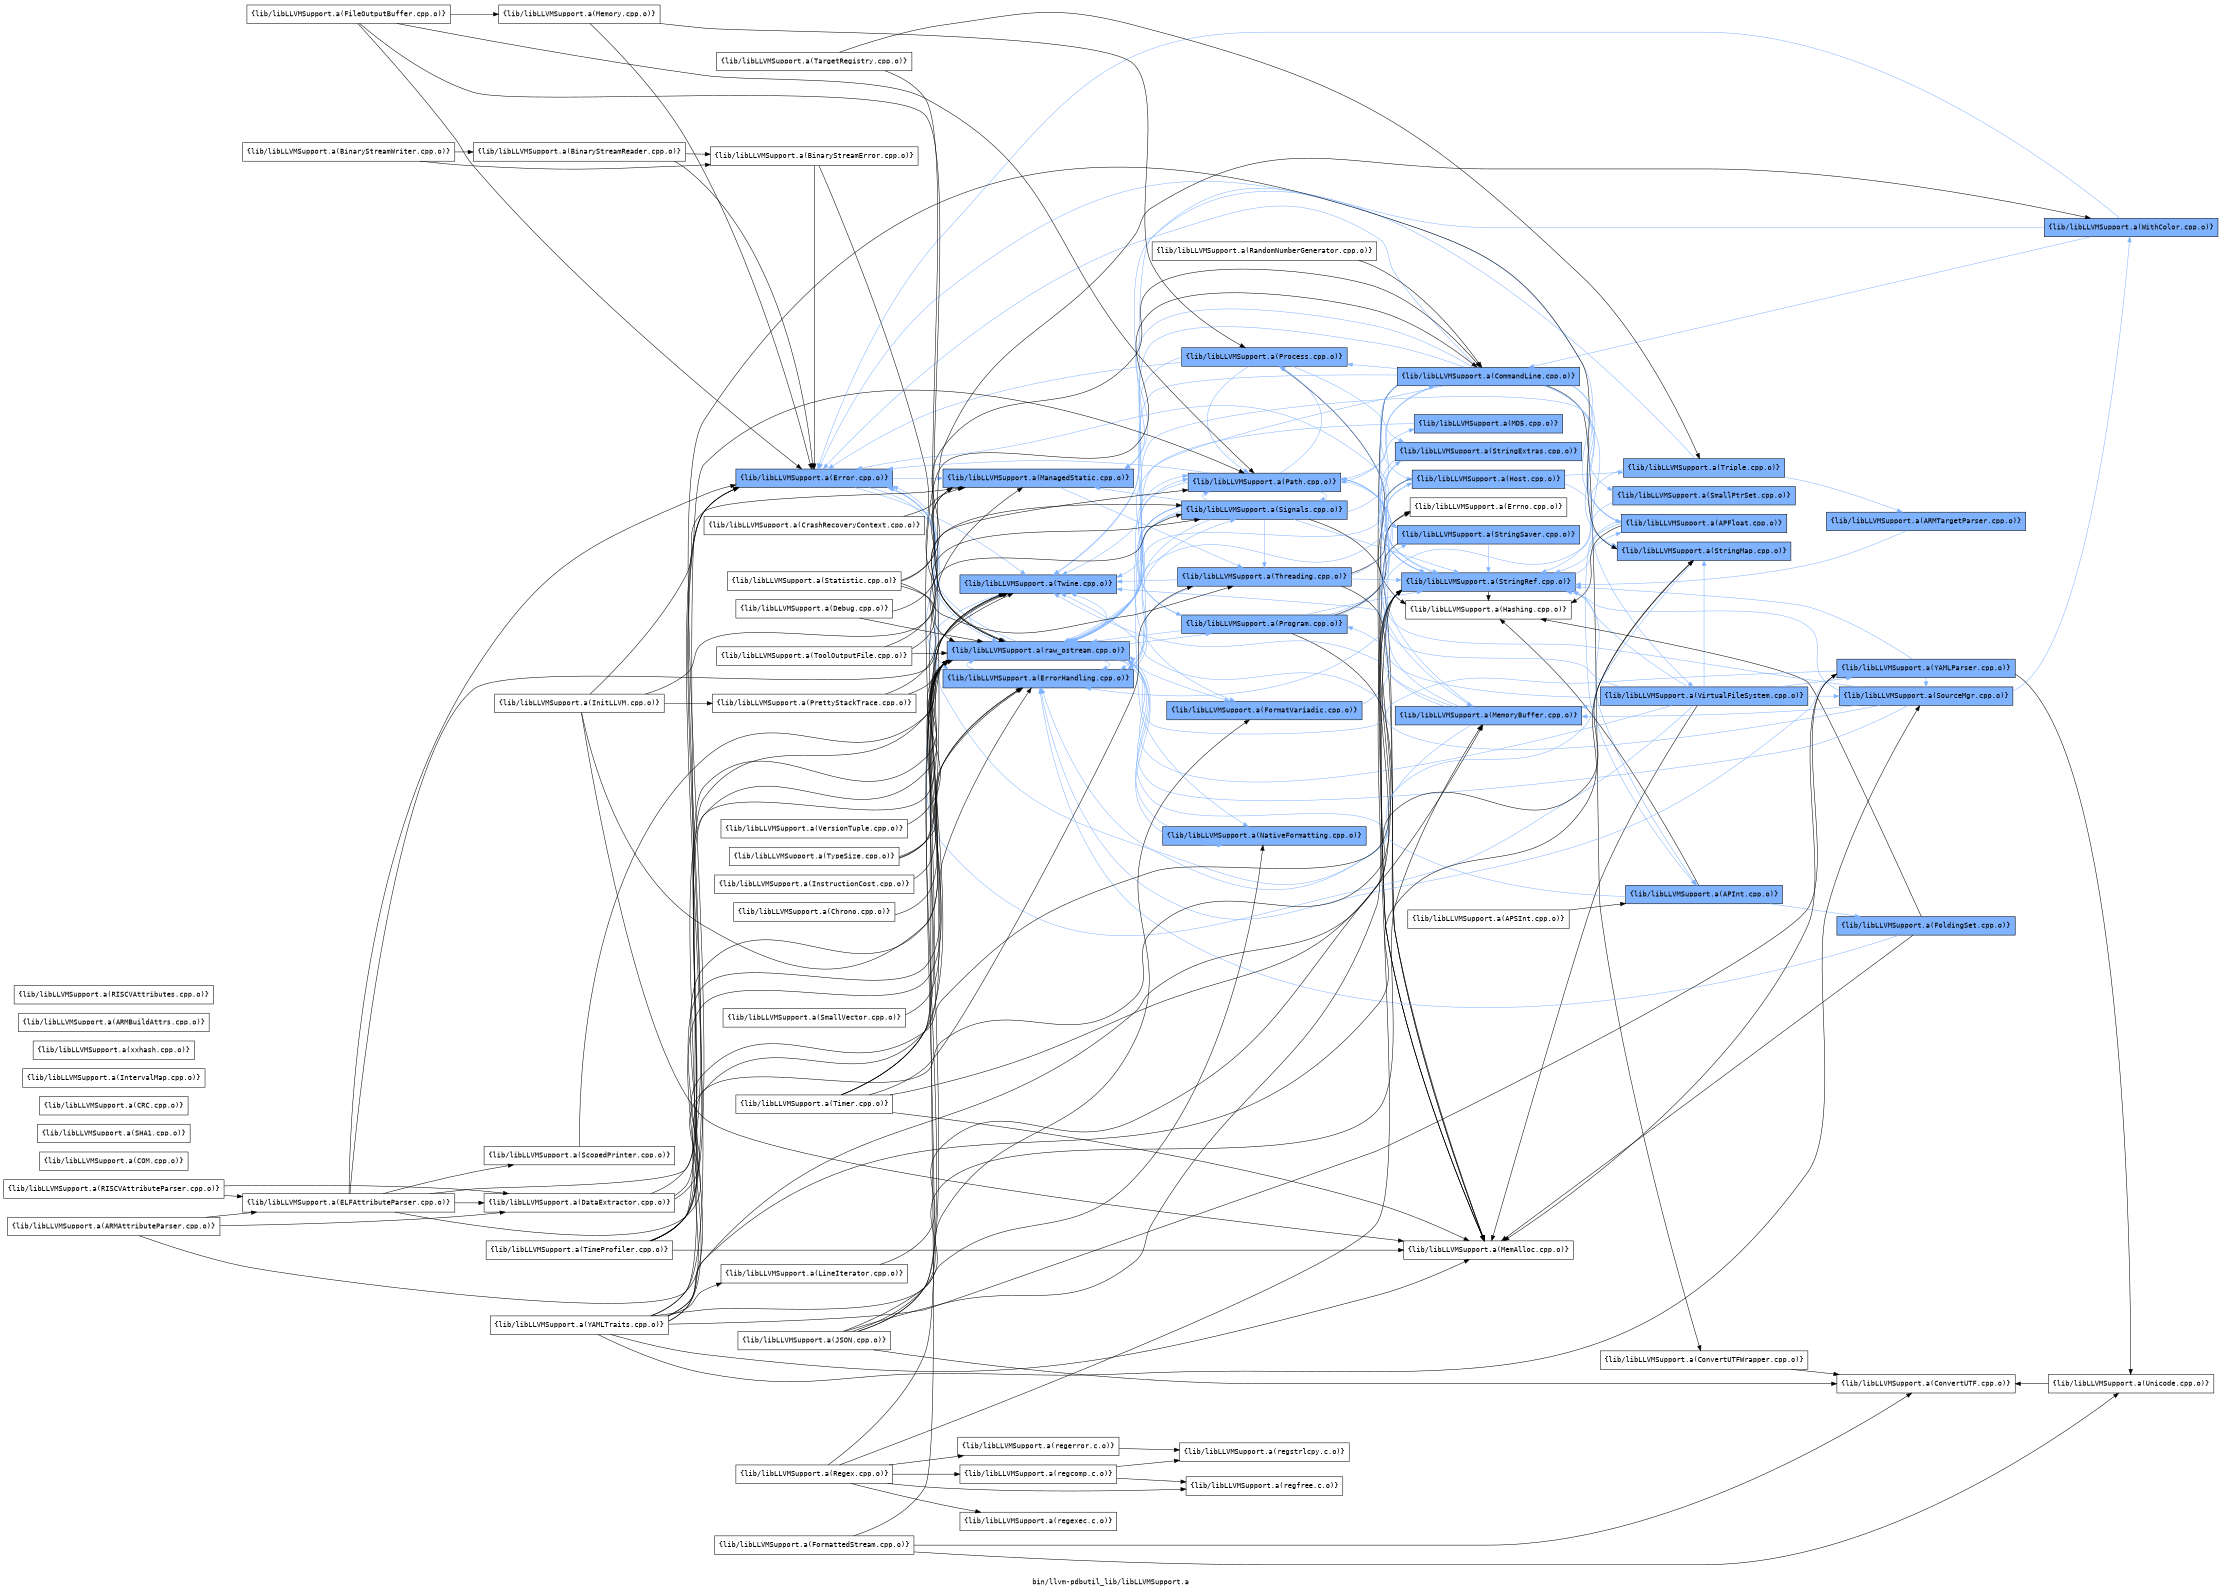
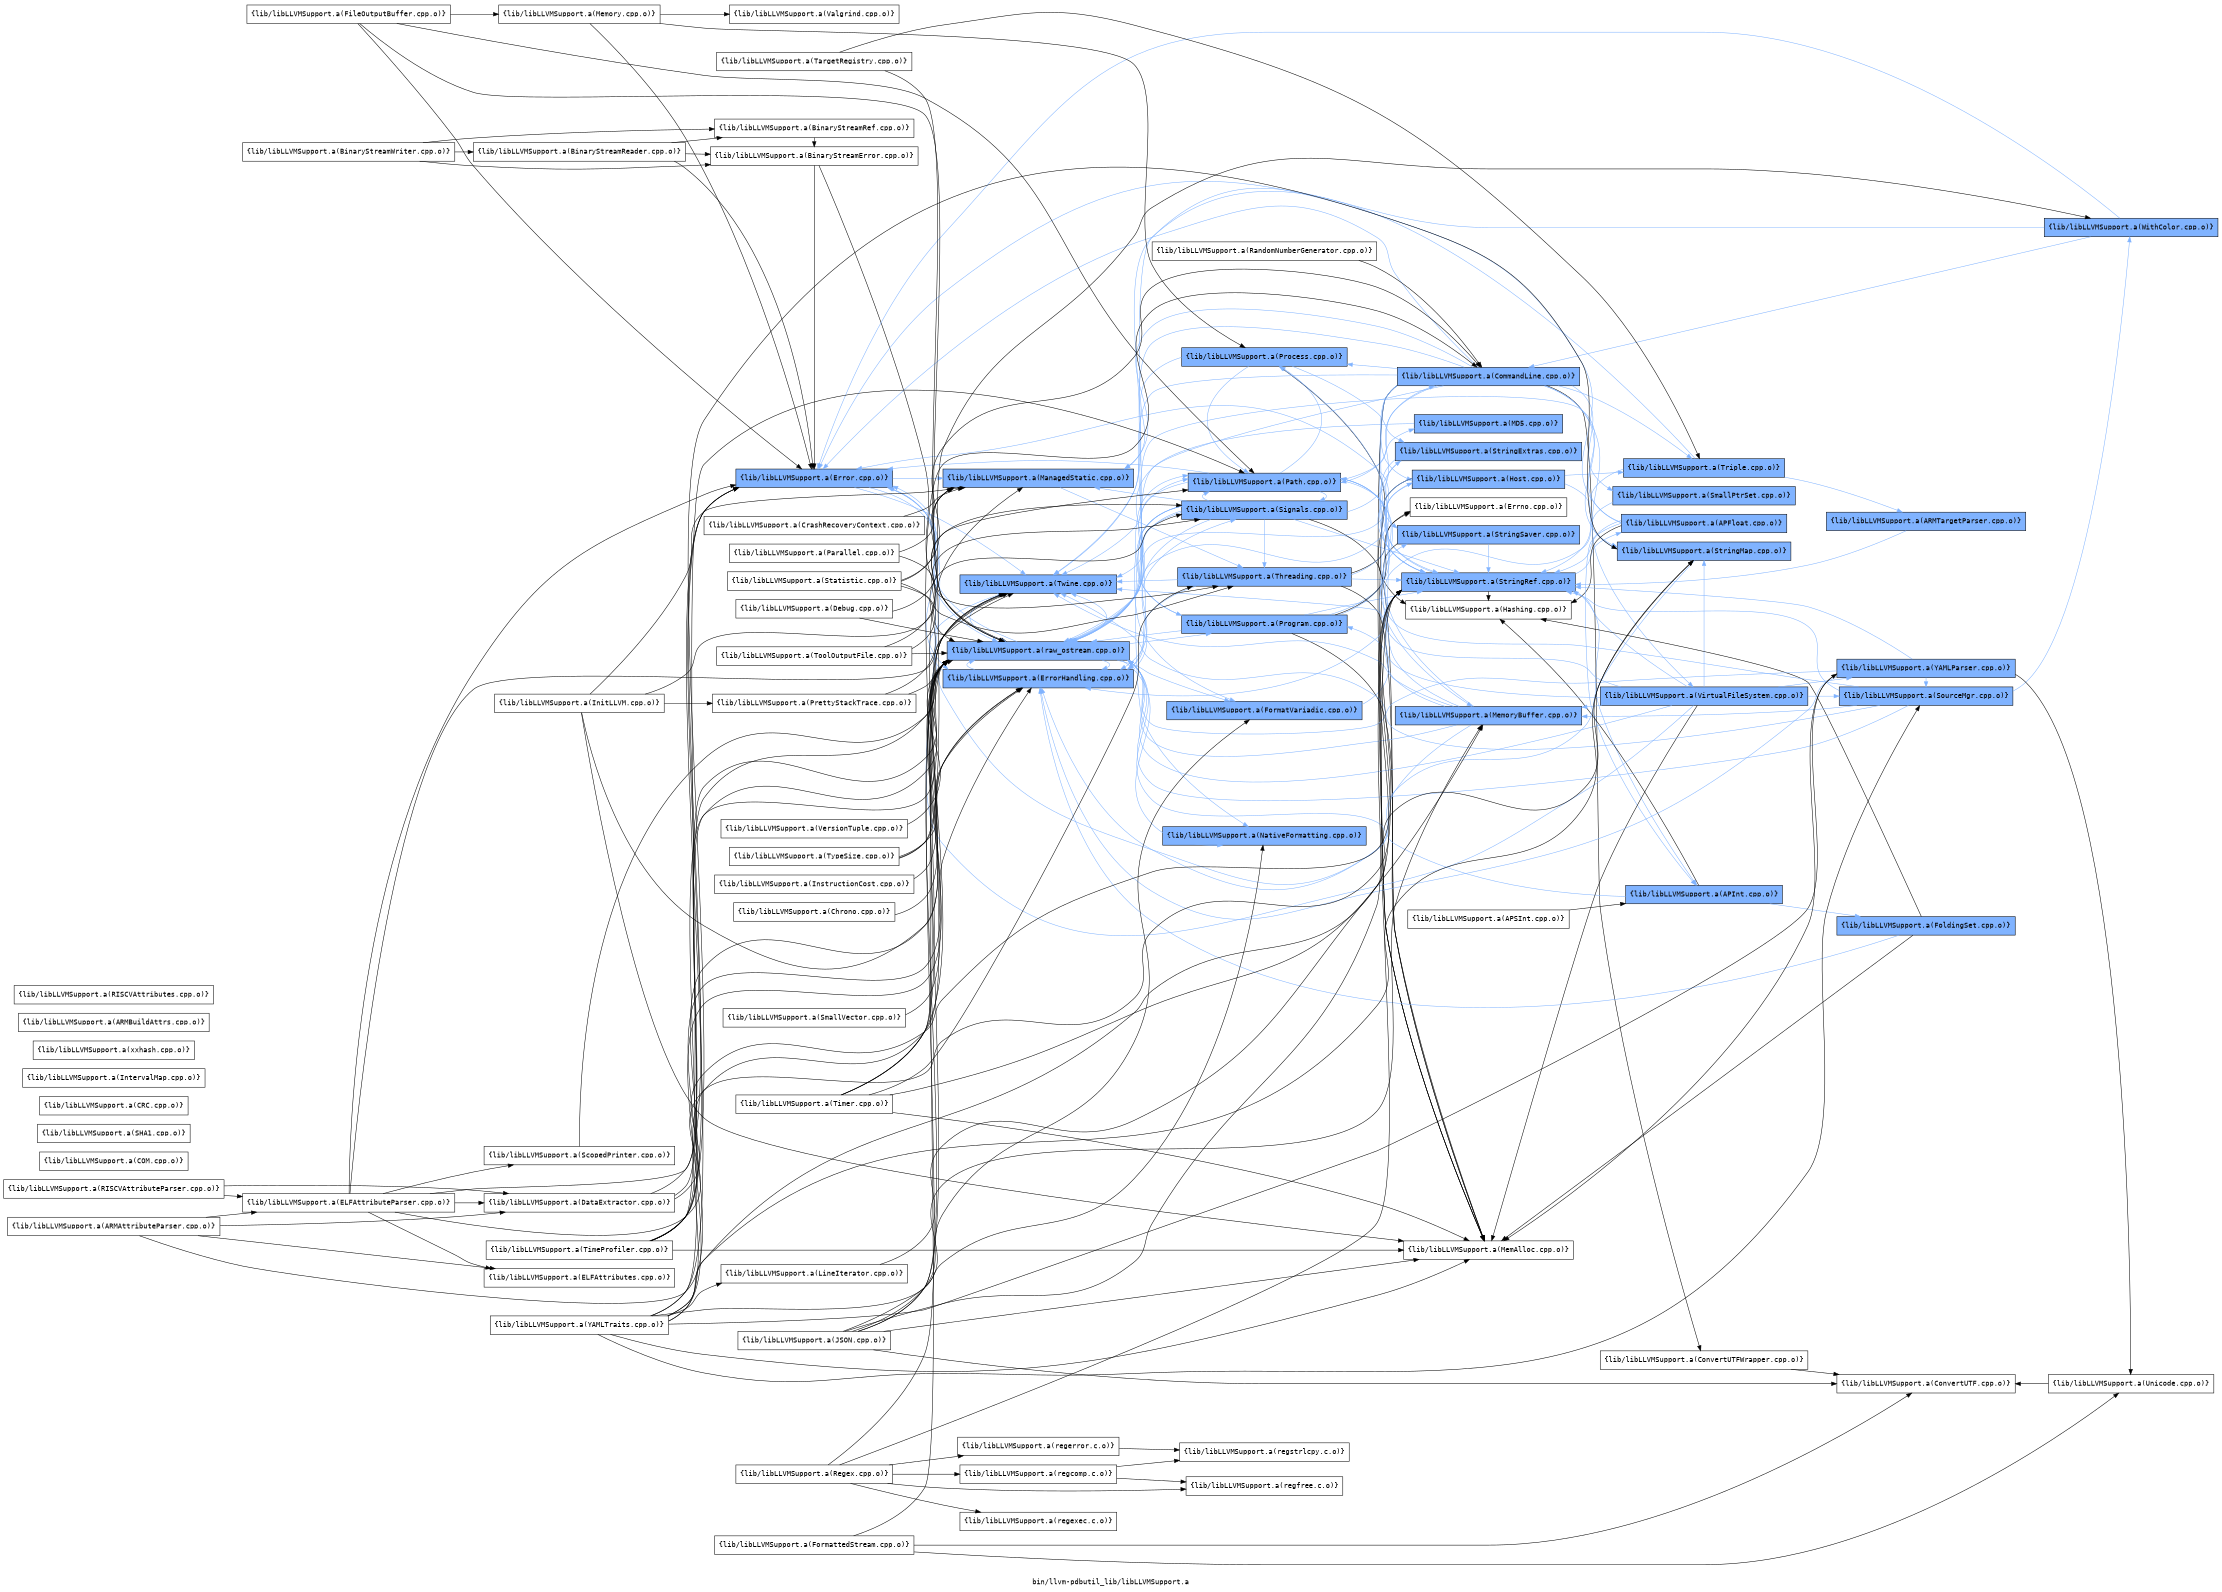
node "{lib/libLLVMSupport.a(Valgrind.cpp.o)}": added
node "{lib/libLLVMSupport.a(BinaryStreamRef.cpp.o)}": added
edge "{lib/libLLVMSupport.a(Process.cpp.o)}" -> "{lib/libLLVMSupport.a(Error.cpp.o)}": removed
edge "{lib/libLLVMSupport.a(CommandLine.cpp.o)}" -> "{lib/libLLVMSupport.a(APFloat.cpp.o)}": now "{lib/libLLVMSupport.a(CommandLine.cpp.o)}" -> "{lib/libLLVMSupport.a(Triple.cpp.o)}"
node "{lib/libLLVMSupport.a(Parallel.cpp.o)}": added
edge "{lib/libLLVMSupport.a(NativeFormatting.cpp.o)}" -> "{lib/libLLVMSupport.a(raw_ostream.cpp.o)}": now "{lib/libLLVMSupport.a(MemoryBuffer.cpp.o)}" -> "{lib/libLLVMSupport.a(raw_ostream.cpp.o)}"
node "{lib/libLLVMSupport.a(ELFAttributes.cpp.o)}": added
edge "{lib/libLLVMSupport.a(JSON.cpp.o)}" -> "{lib/libLLVMSupport.a(MemAlloc.cpp.o)}": added
